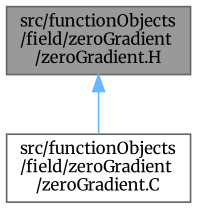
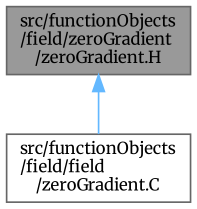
node "src/functionObjects /field/zeroGradient /zeroGradient.C": label "src/functionObjects /field/zeroGradient /zeroGradient.C" -> "src/functionObjects /field/field /zeroGradient.C"
